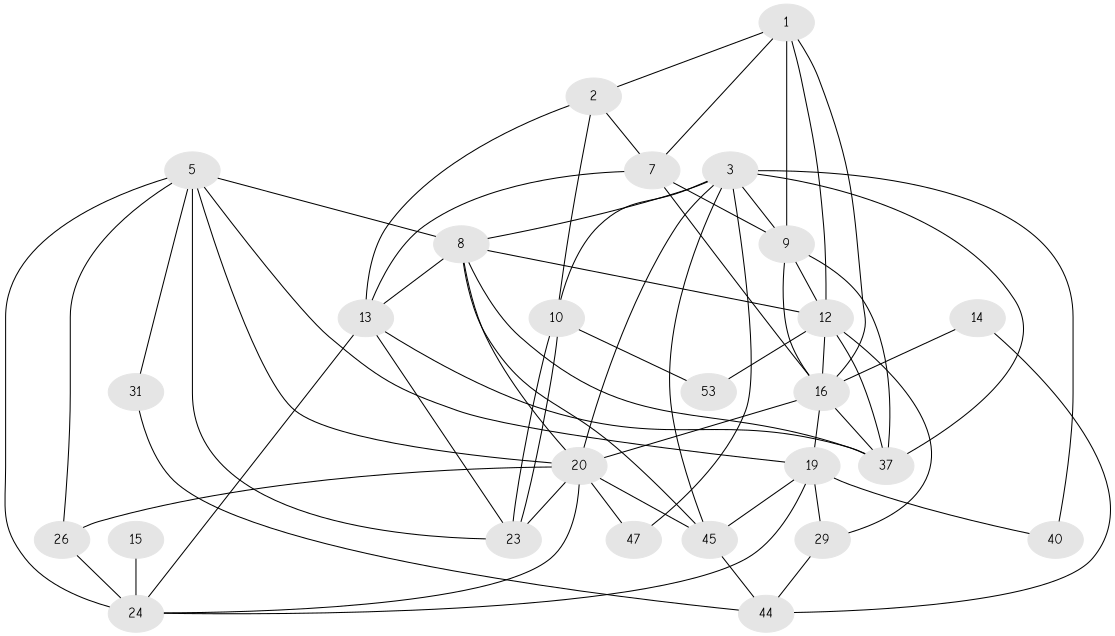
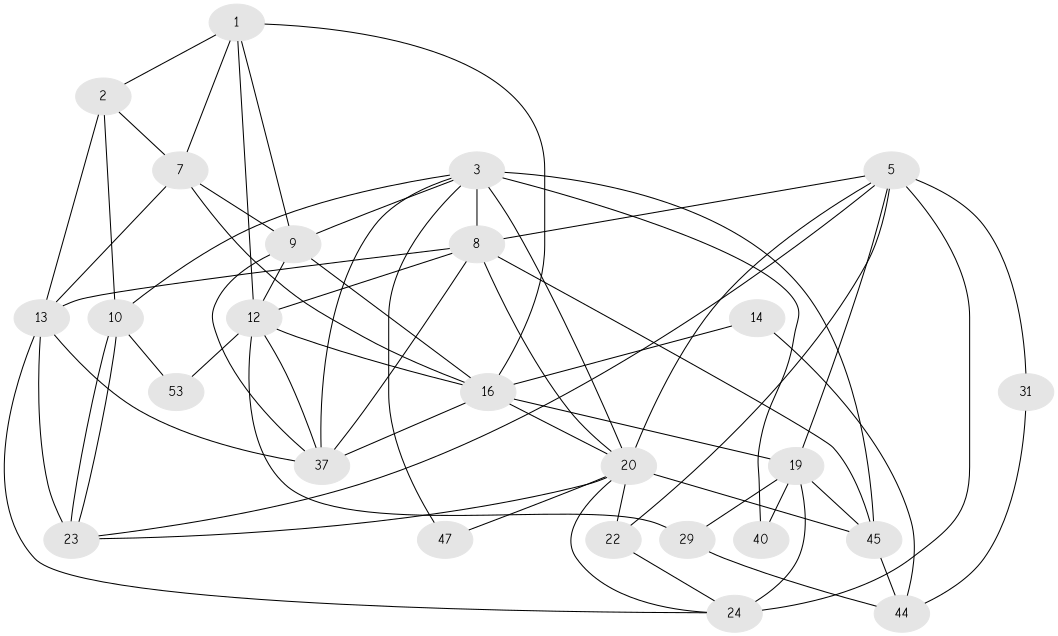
node "26": label "26" -> "22"
node "15": removed
